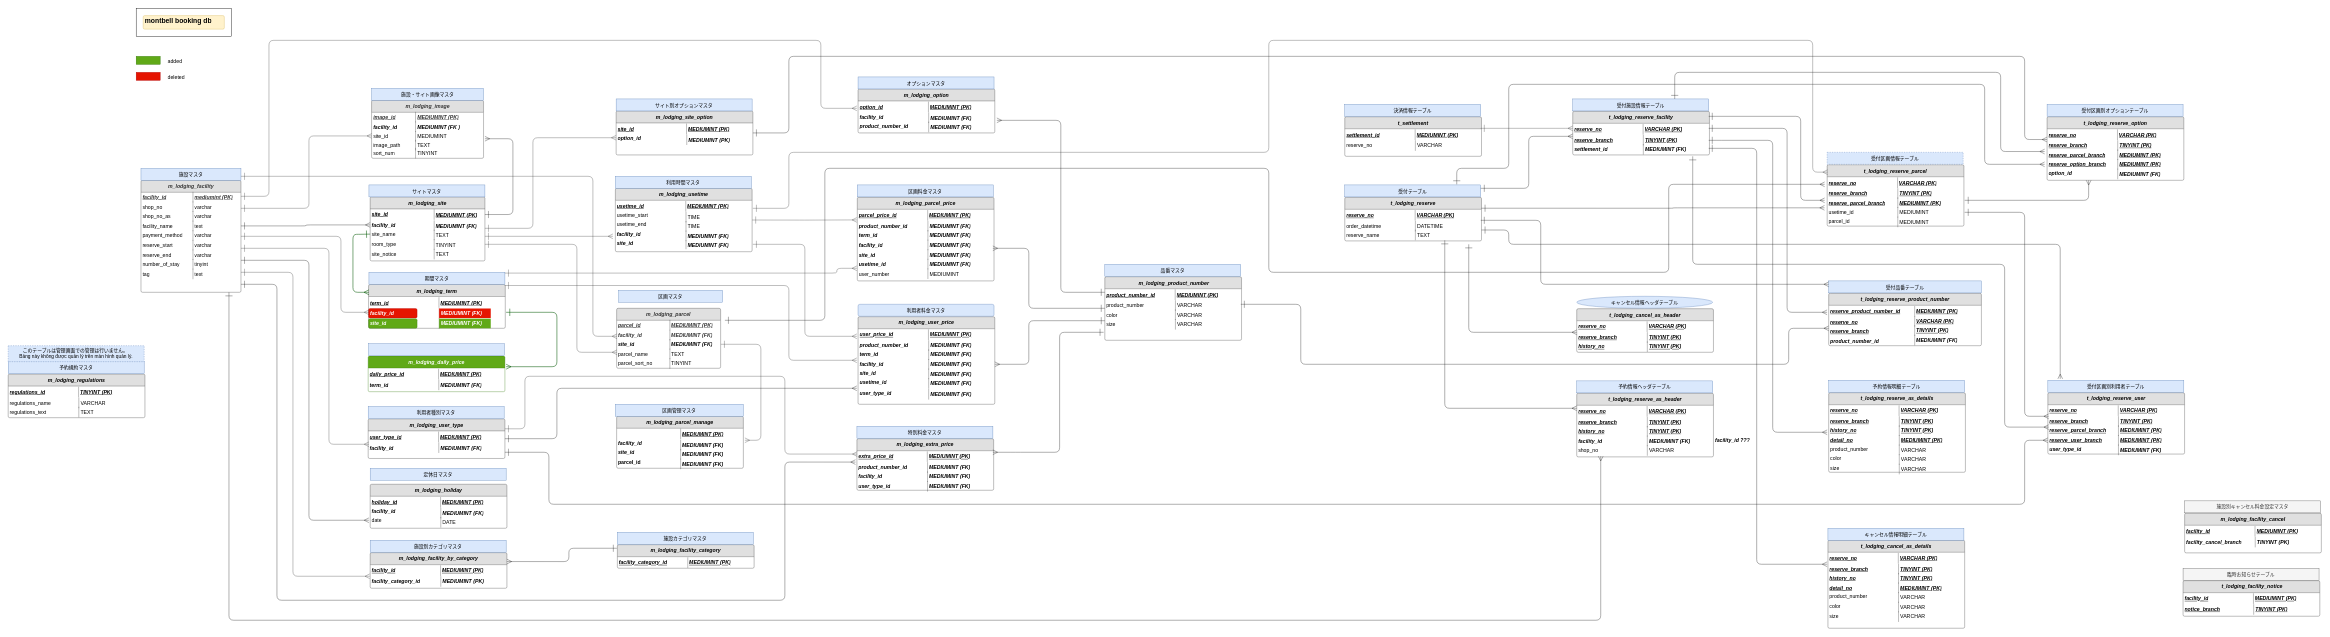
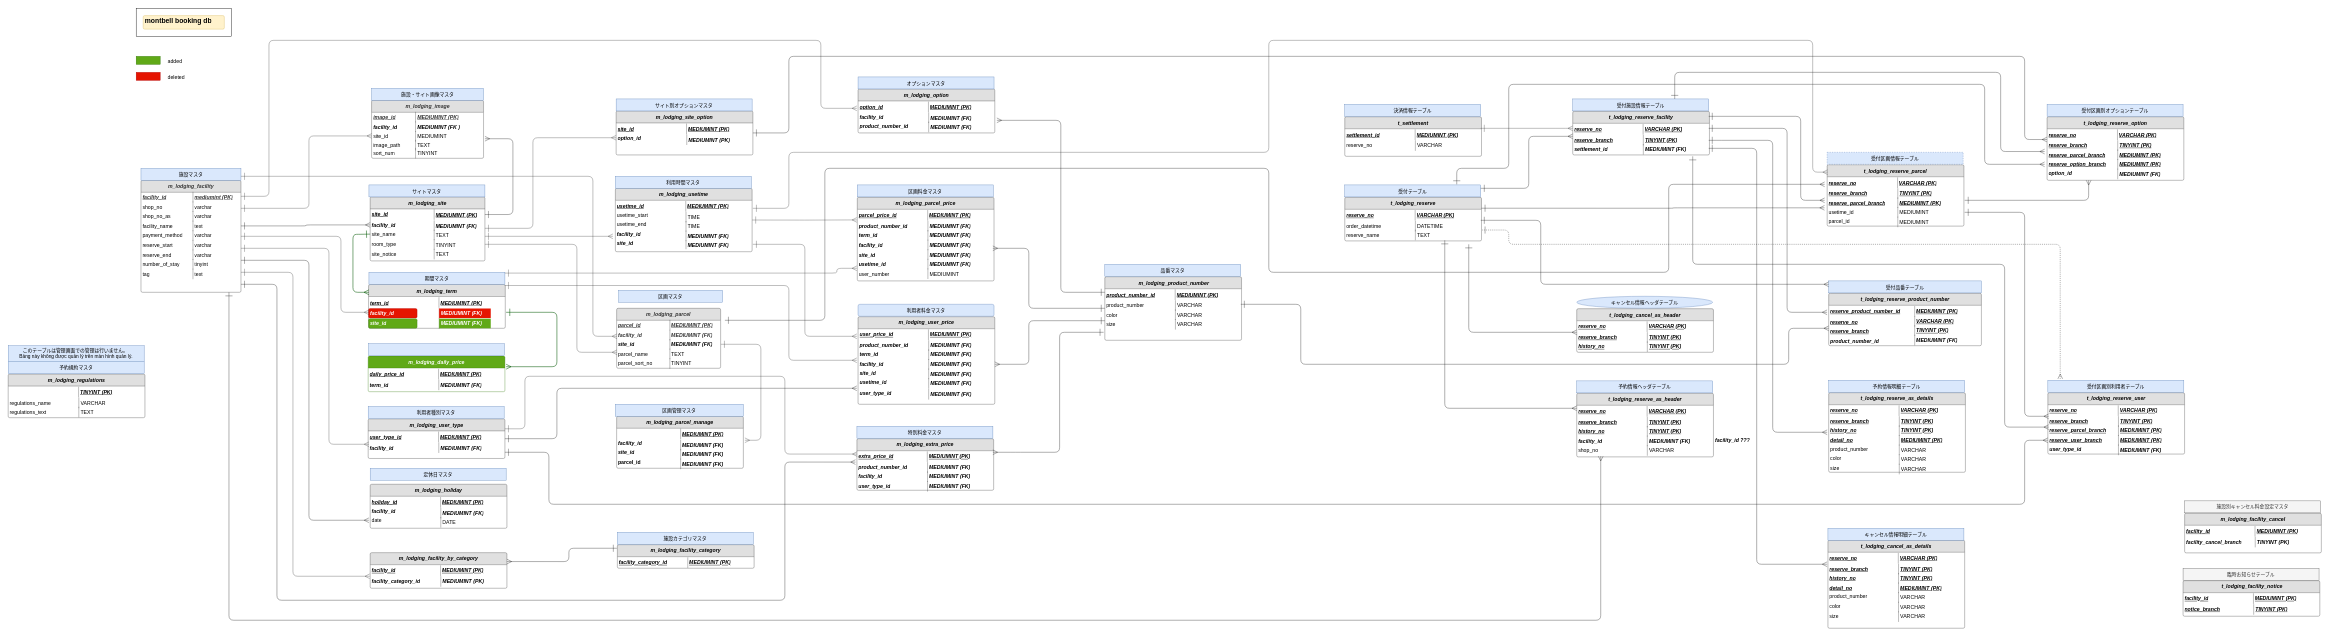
edge "t_lodging_reserve" -- "受付区画別利用者テーブル": style solid -> dashed
node "このテーブルは管理画面での管理は行いません。 Bảng này không được quản lý trên màn hình quản lý.": style dashed -> solid
node "regulations_id": removed
node "施設別カテゴリマスタ": removed
